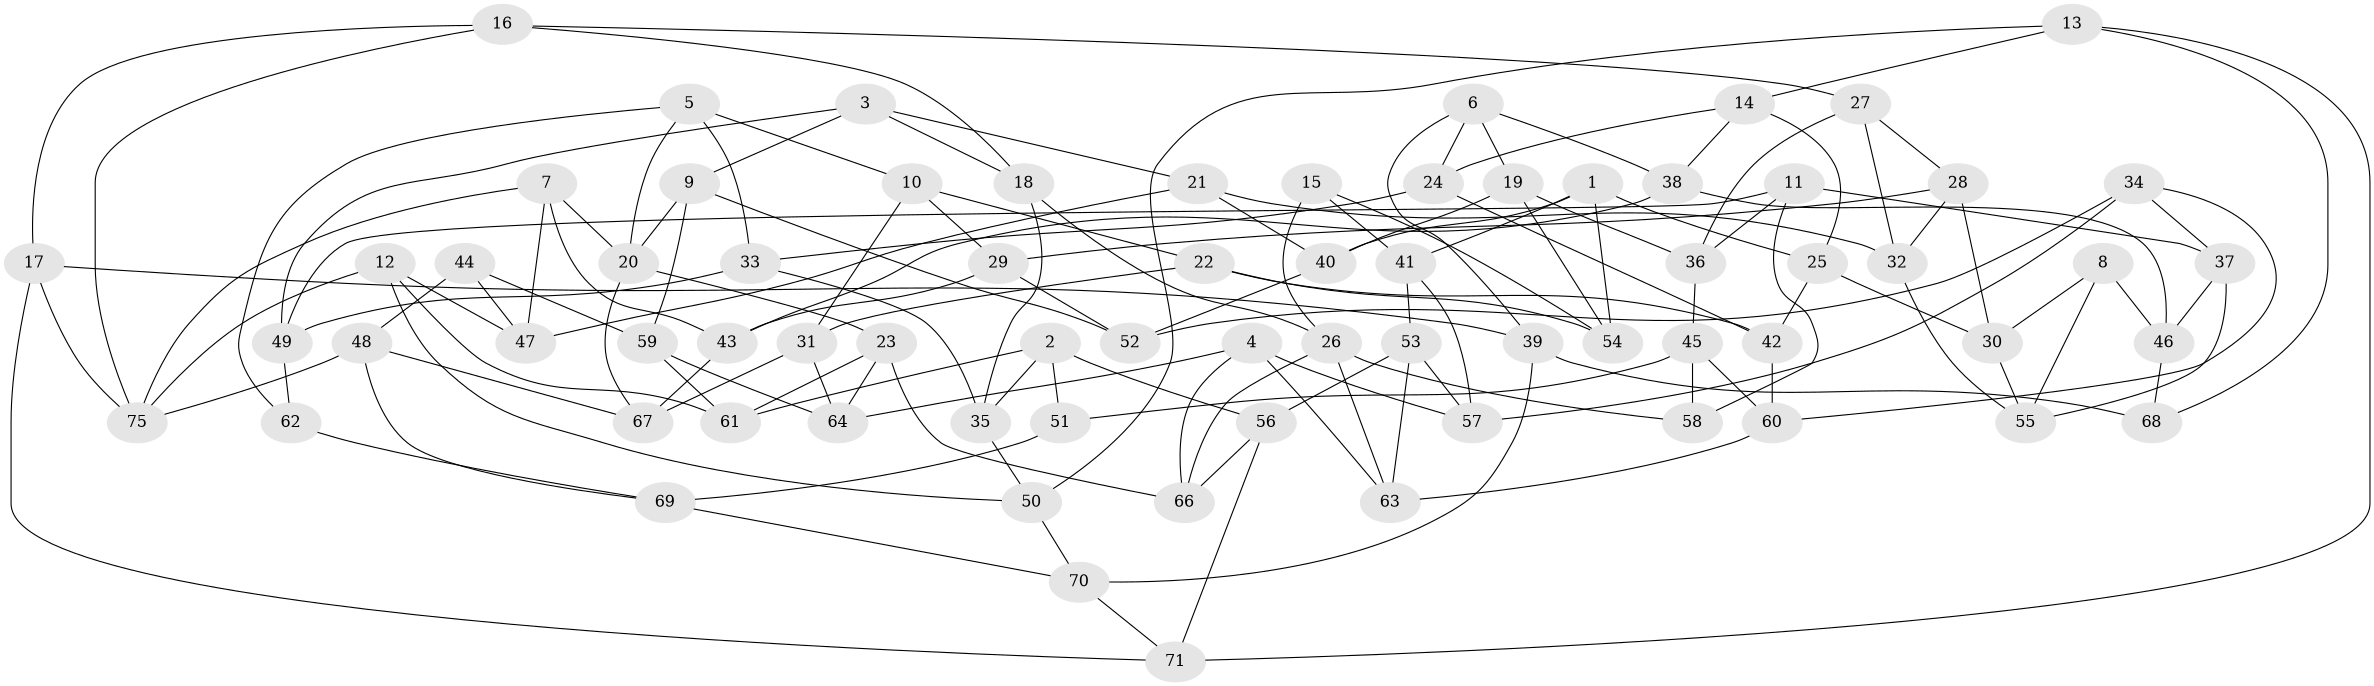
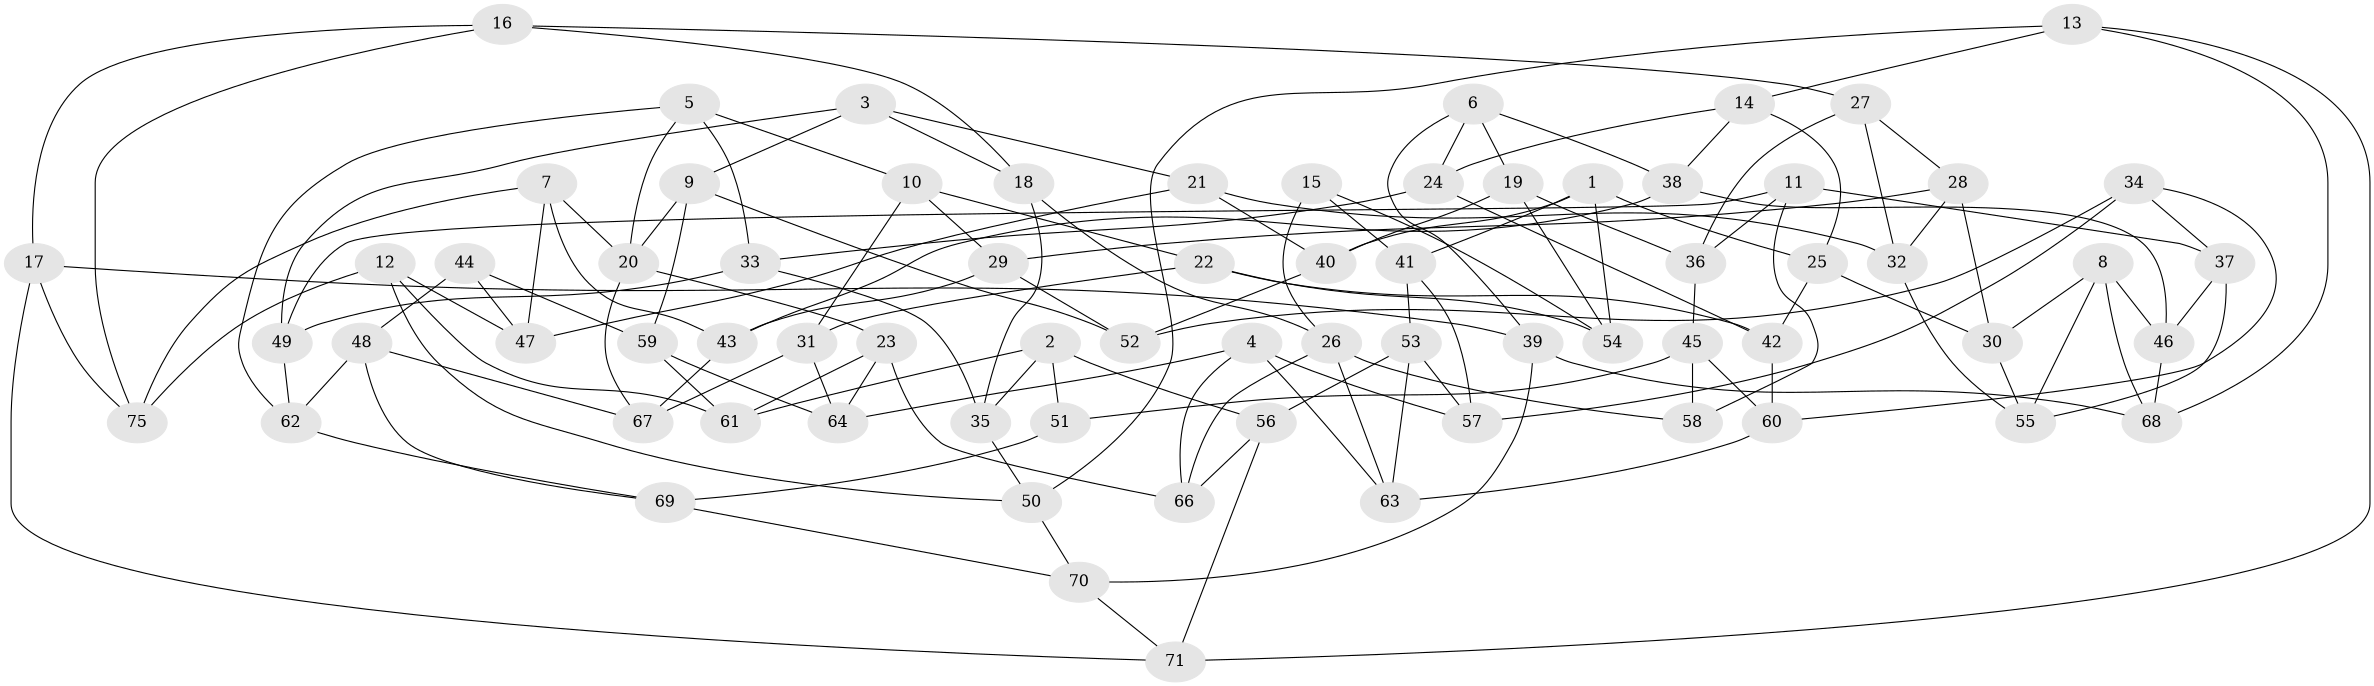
edge "8" -- "68": added
edge "48" -- "75": now "48" -- "62"
